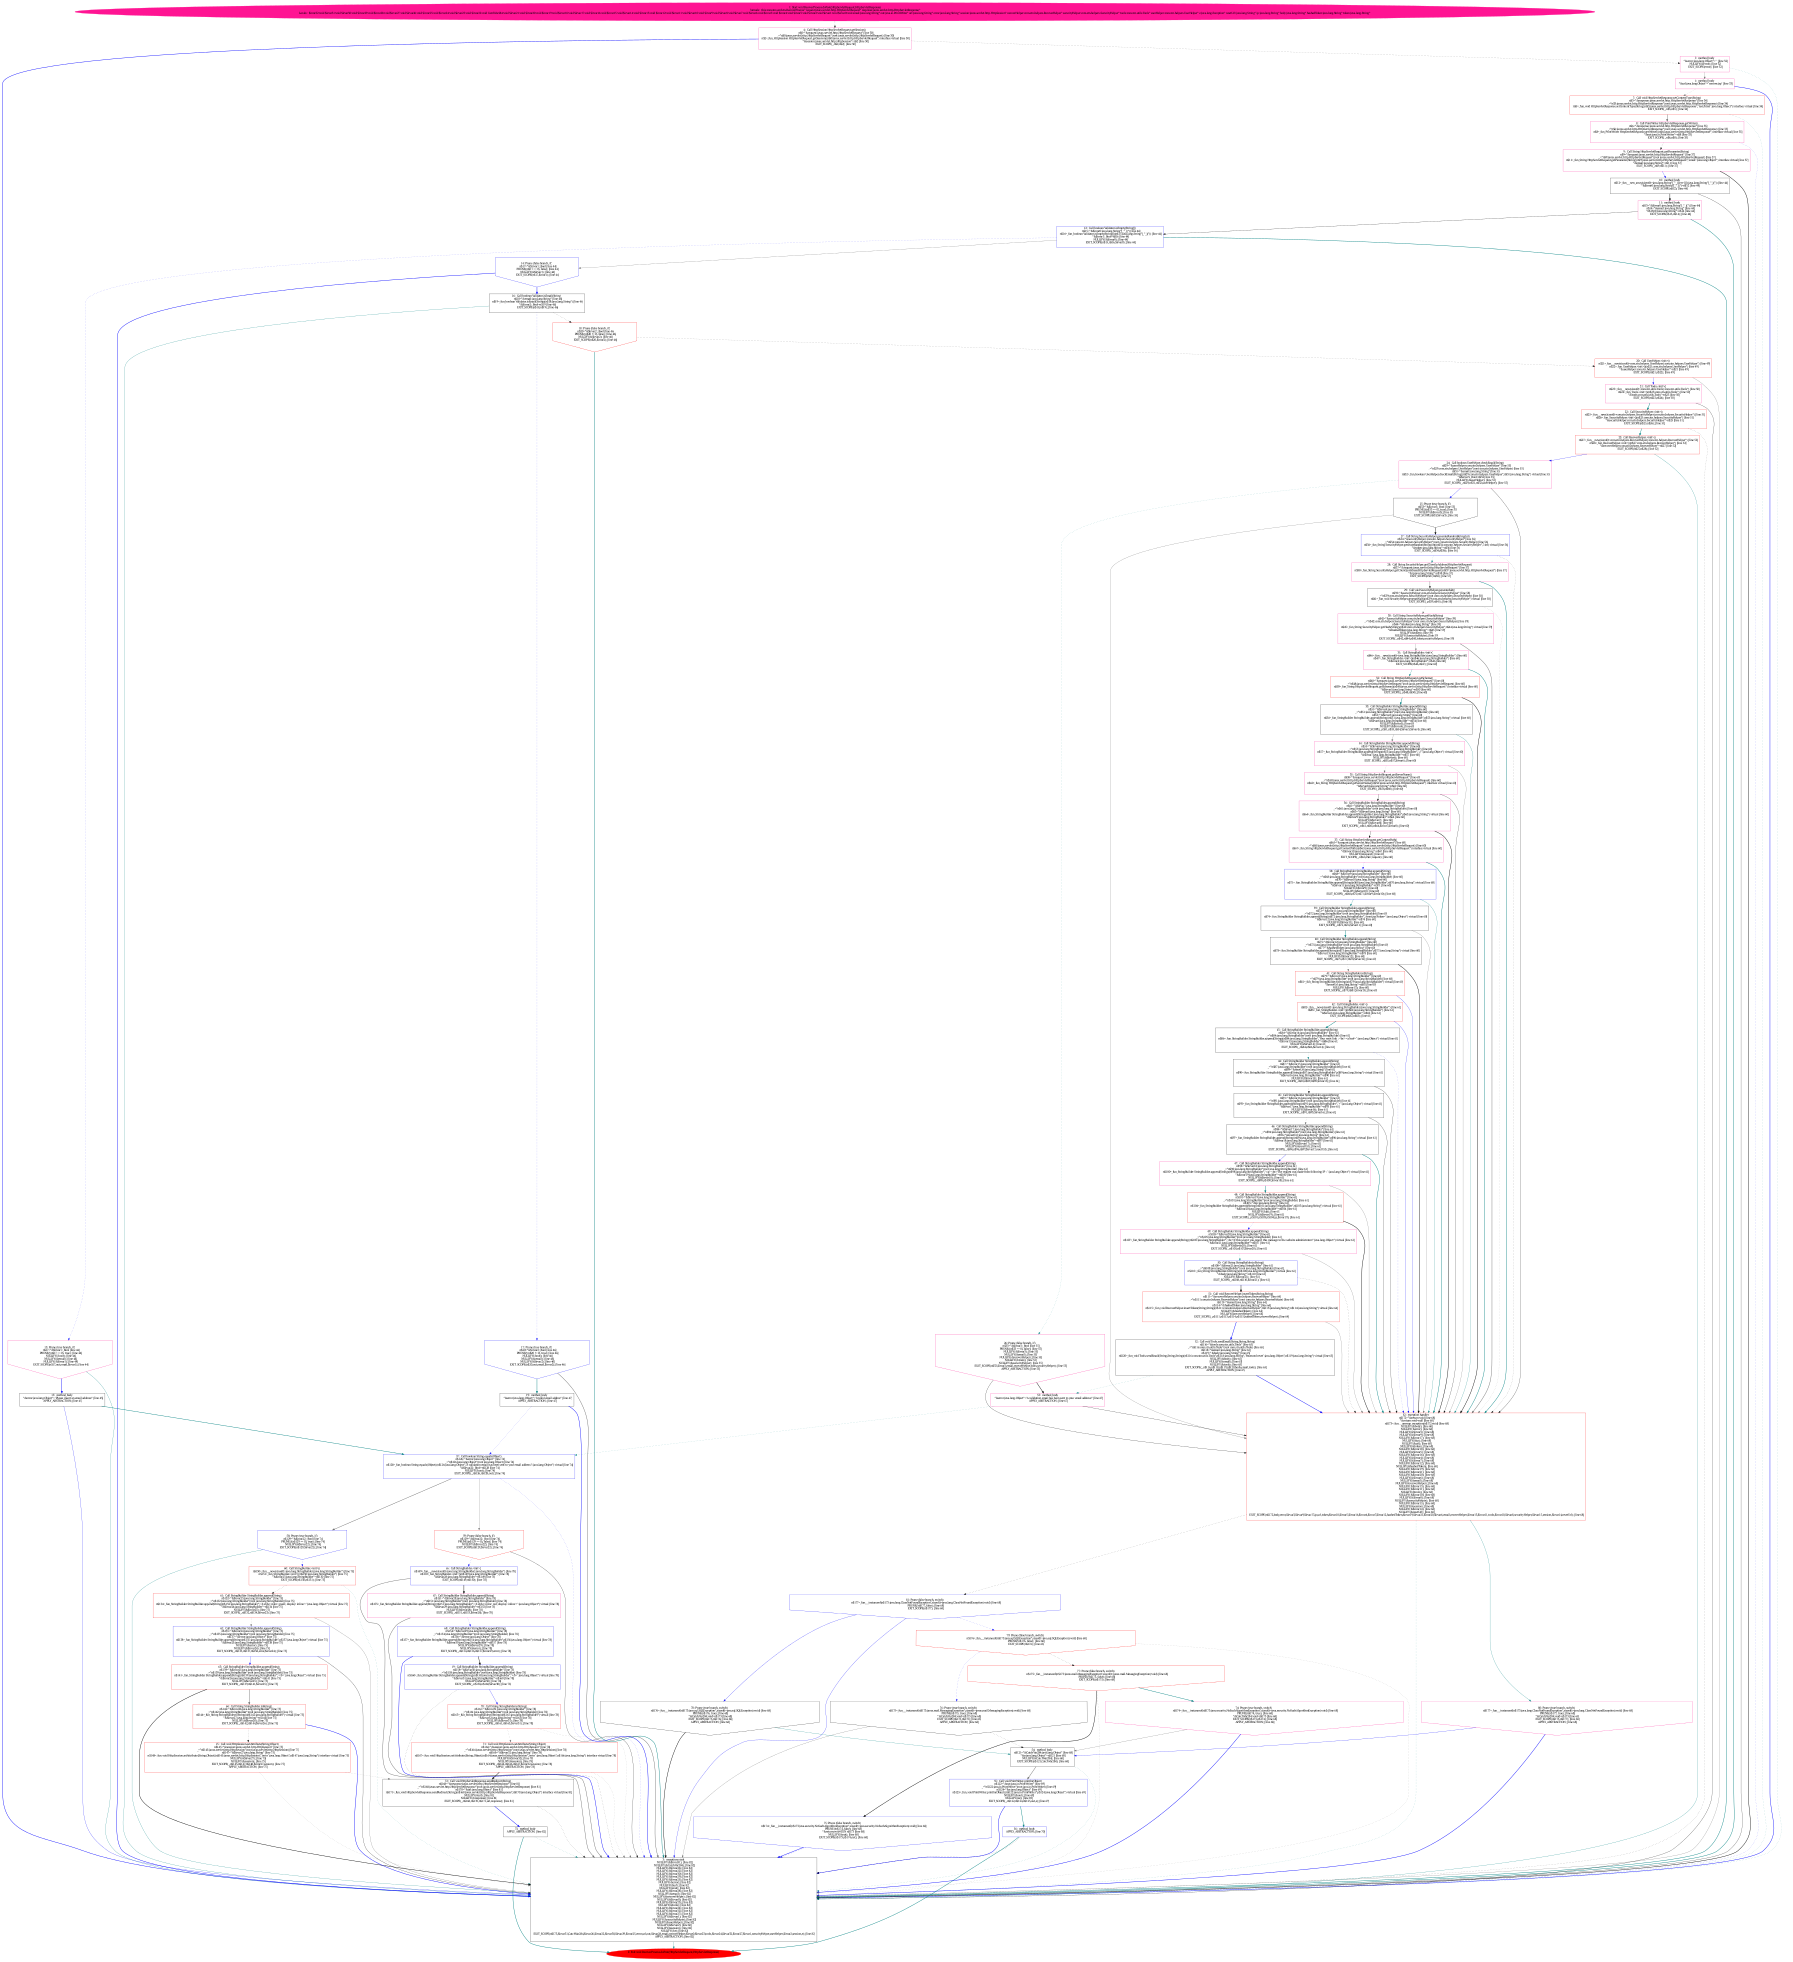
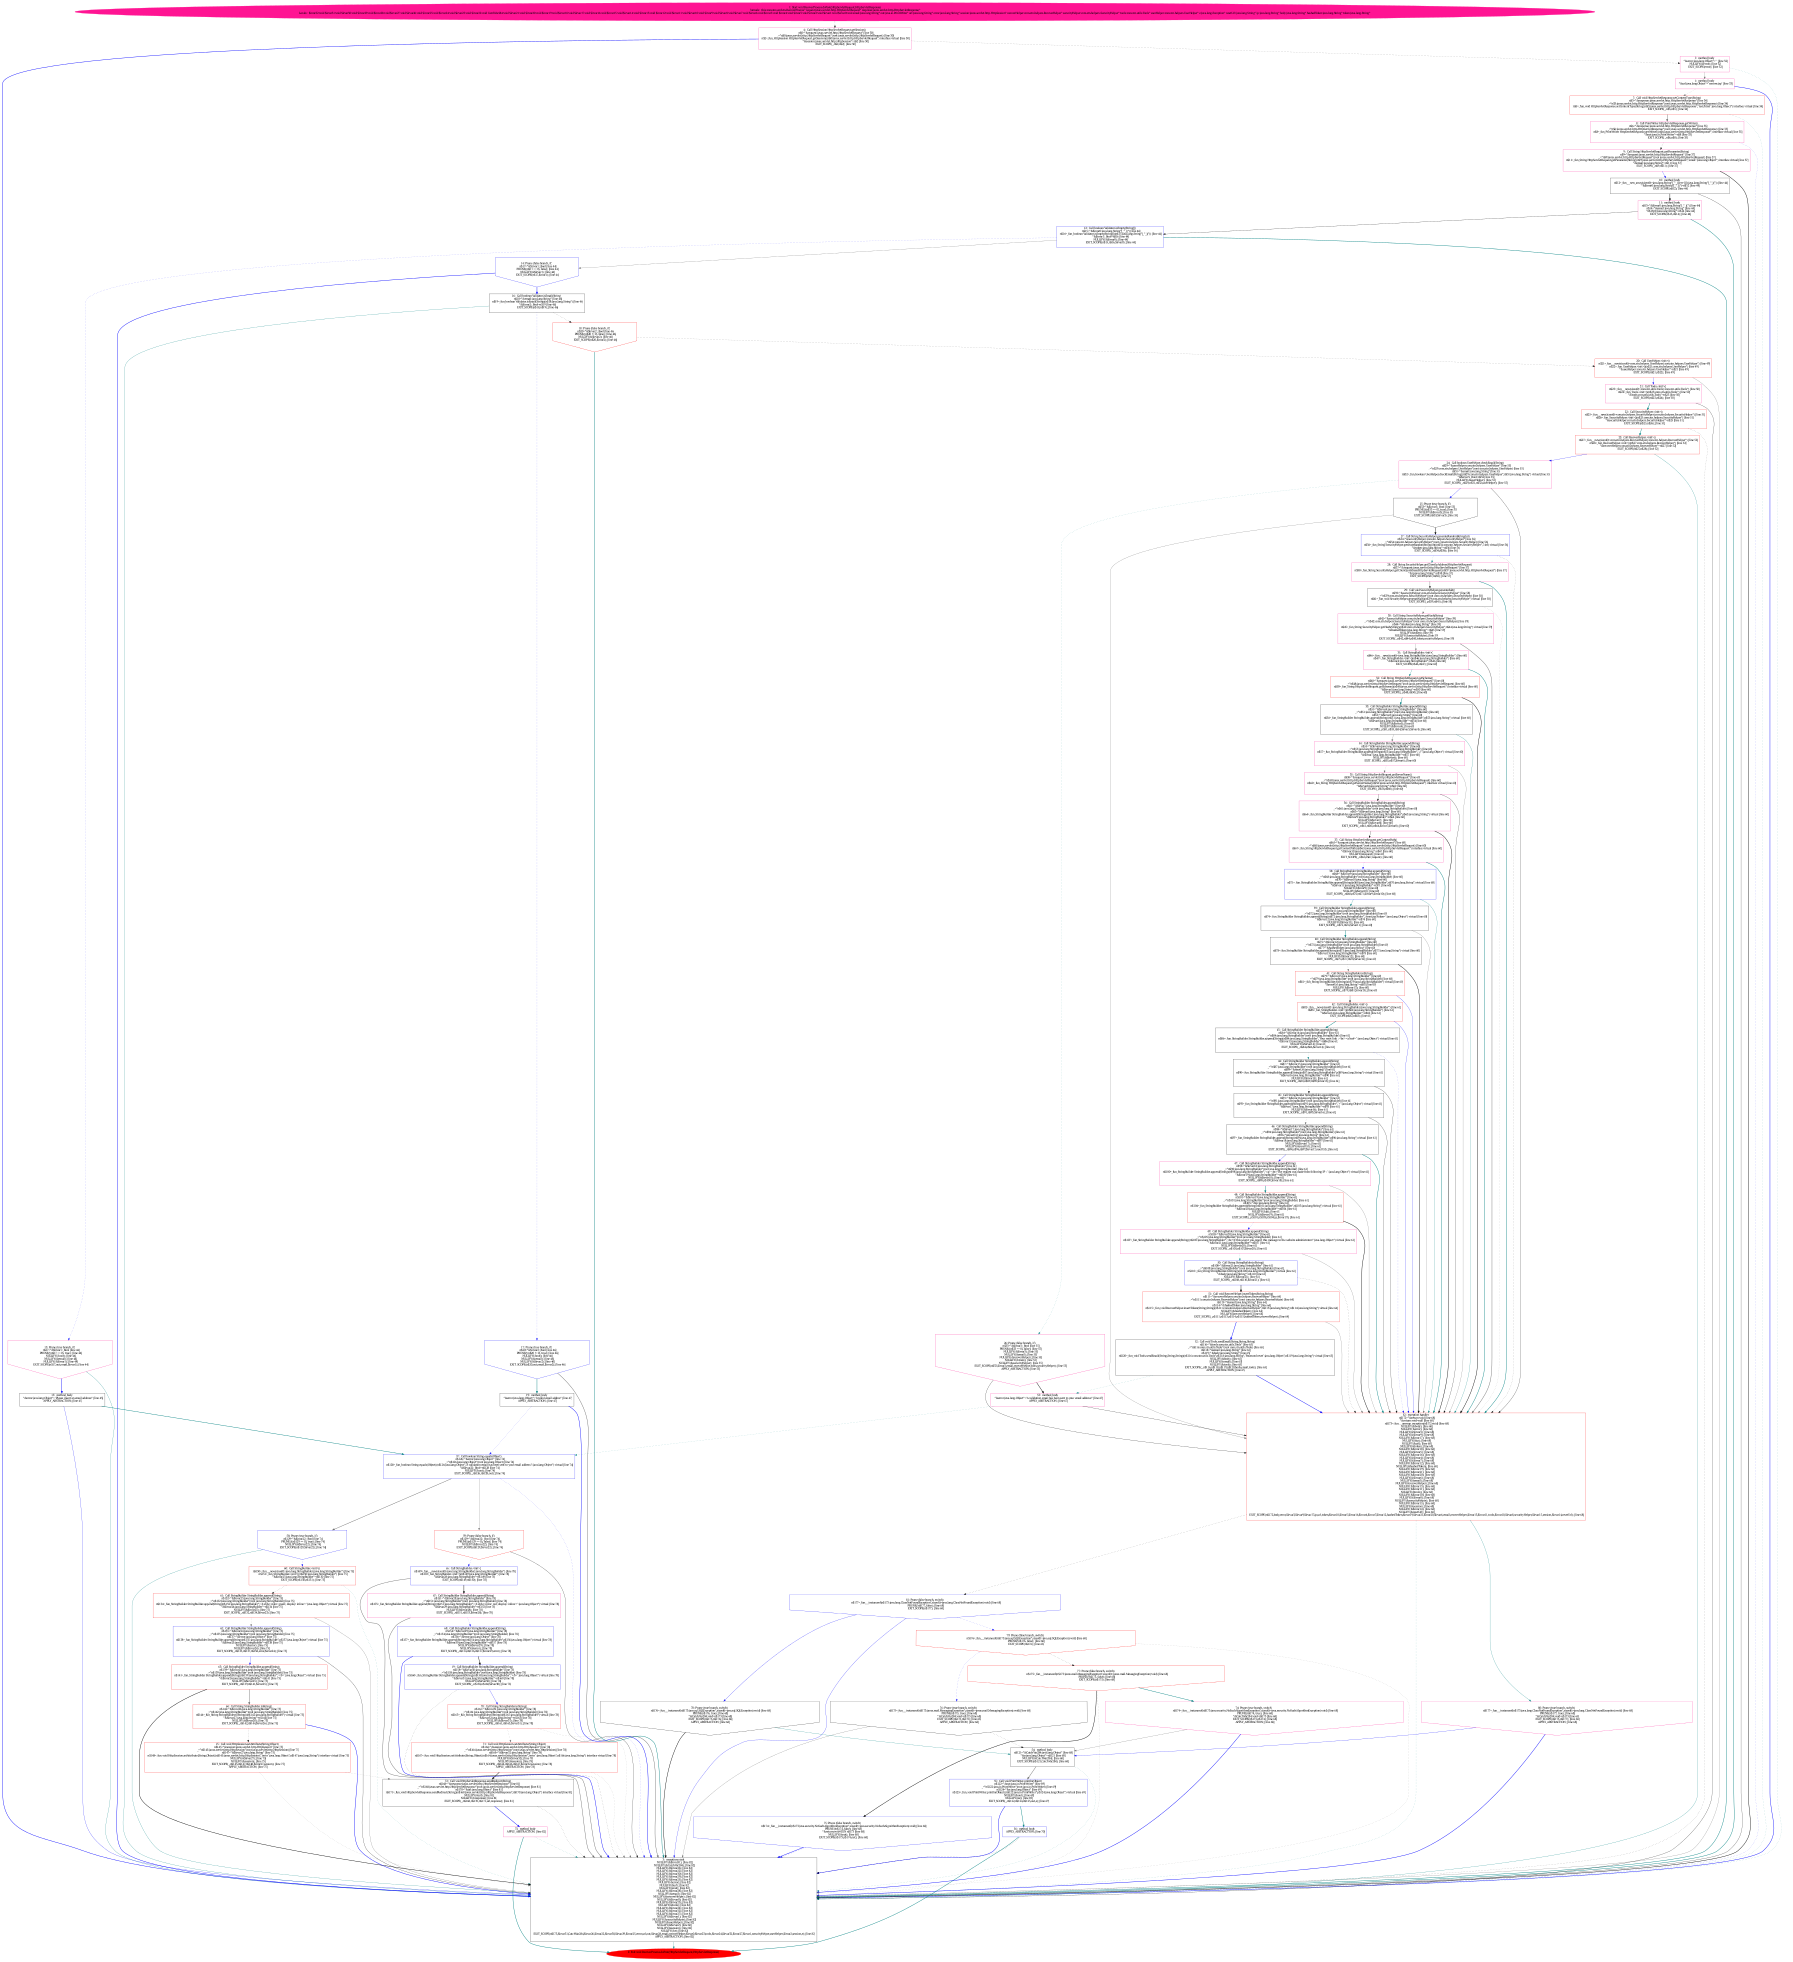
node "73:  method_body APPLY_ABSTRACTION; [line 82]": color black -> deeppink
